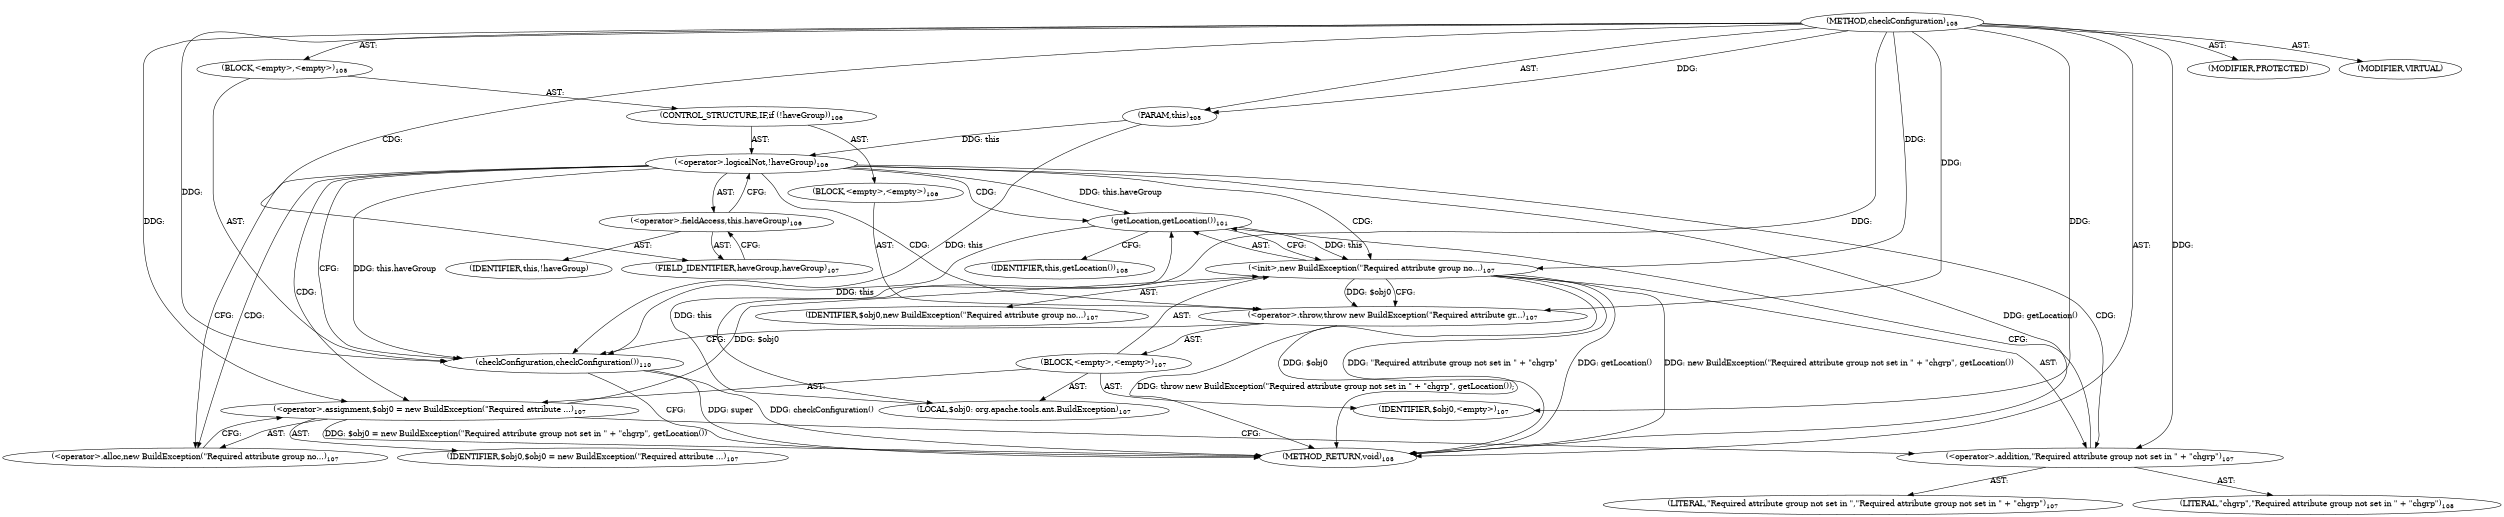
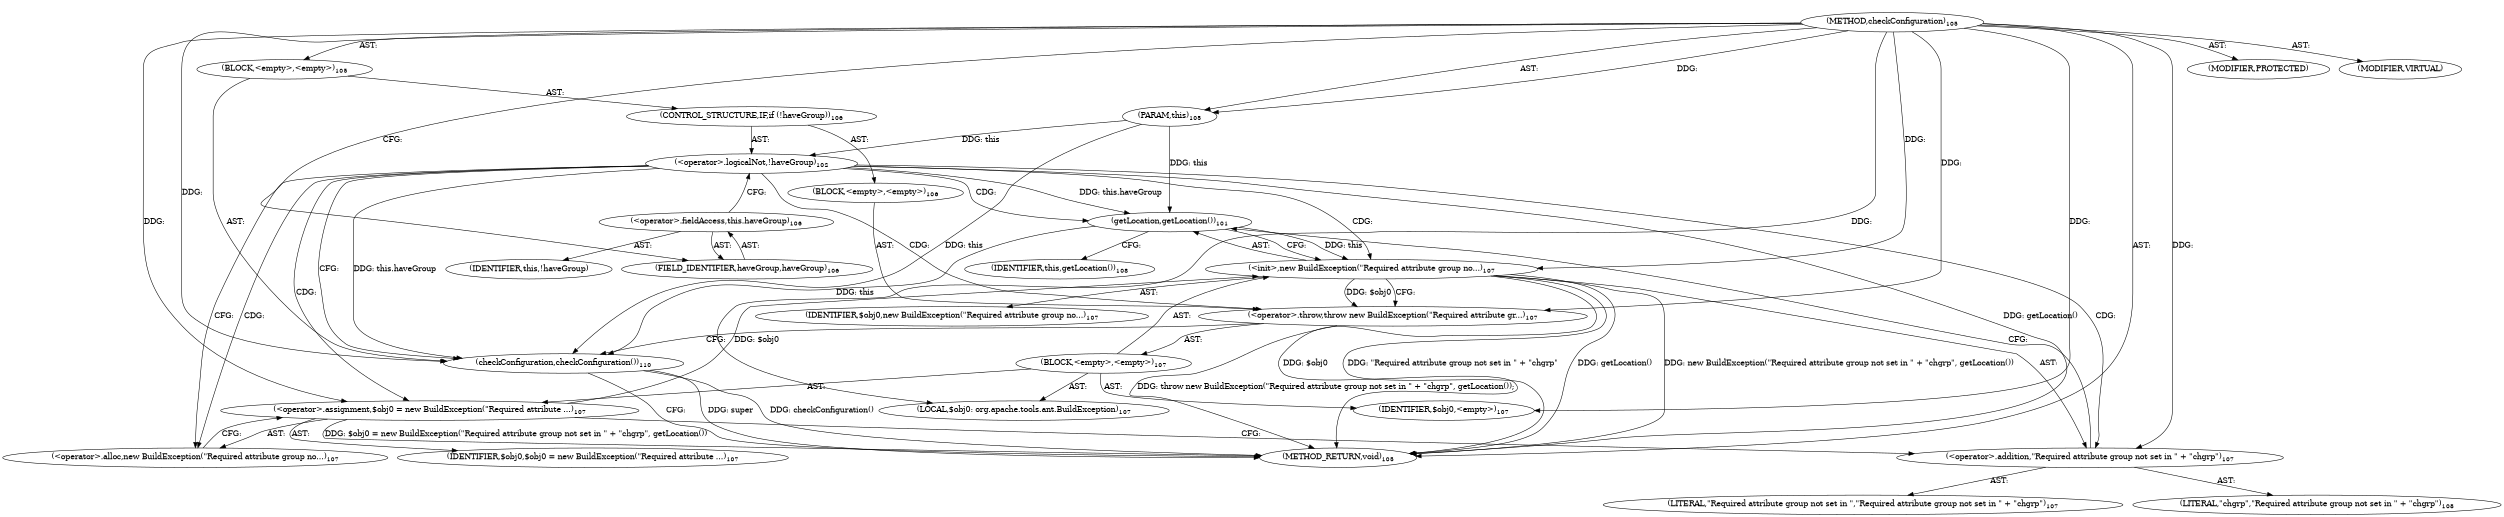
node "(PARAM,this)": text "405" -> "105"
edge "(METHOD,checkConfiguration)" -> "(FIELD_IDENTIFIER,haveGroup,haveGroup)": label "CDG: " -> "CFG: "
node "(<operator>.logicalNot,!haveGroup)": text "106" -> "102"
edge "(<operator>.logicalNot,!haveGroup)" -> "(<operator>.fieldAccess,this.haveGroup)": removed, label "AST:"
edge "(FIELD_IDENTIFIER,haveGroup,haveGroup)" -> "(<operator>.fieldAccess,this.haveGroup)": label "CFG: " -> "AST: "
node "(FIELD_IDENTIFIER,haveGroup,haveGroup)": text "107" -> "106"
edge "(LOCAL,$obj0: org.apache.tools.ant.BuildException)" -> "(getLocation,getLocation())": now "(PARAM,this)" -> "(getLocation,getLocation())"
